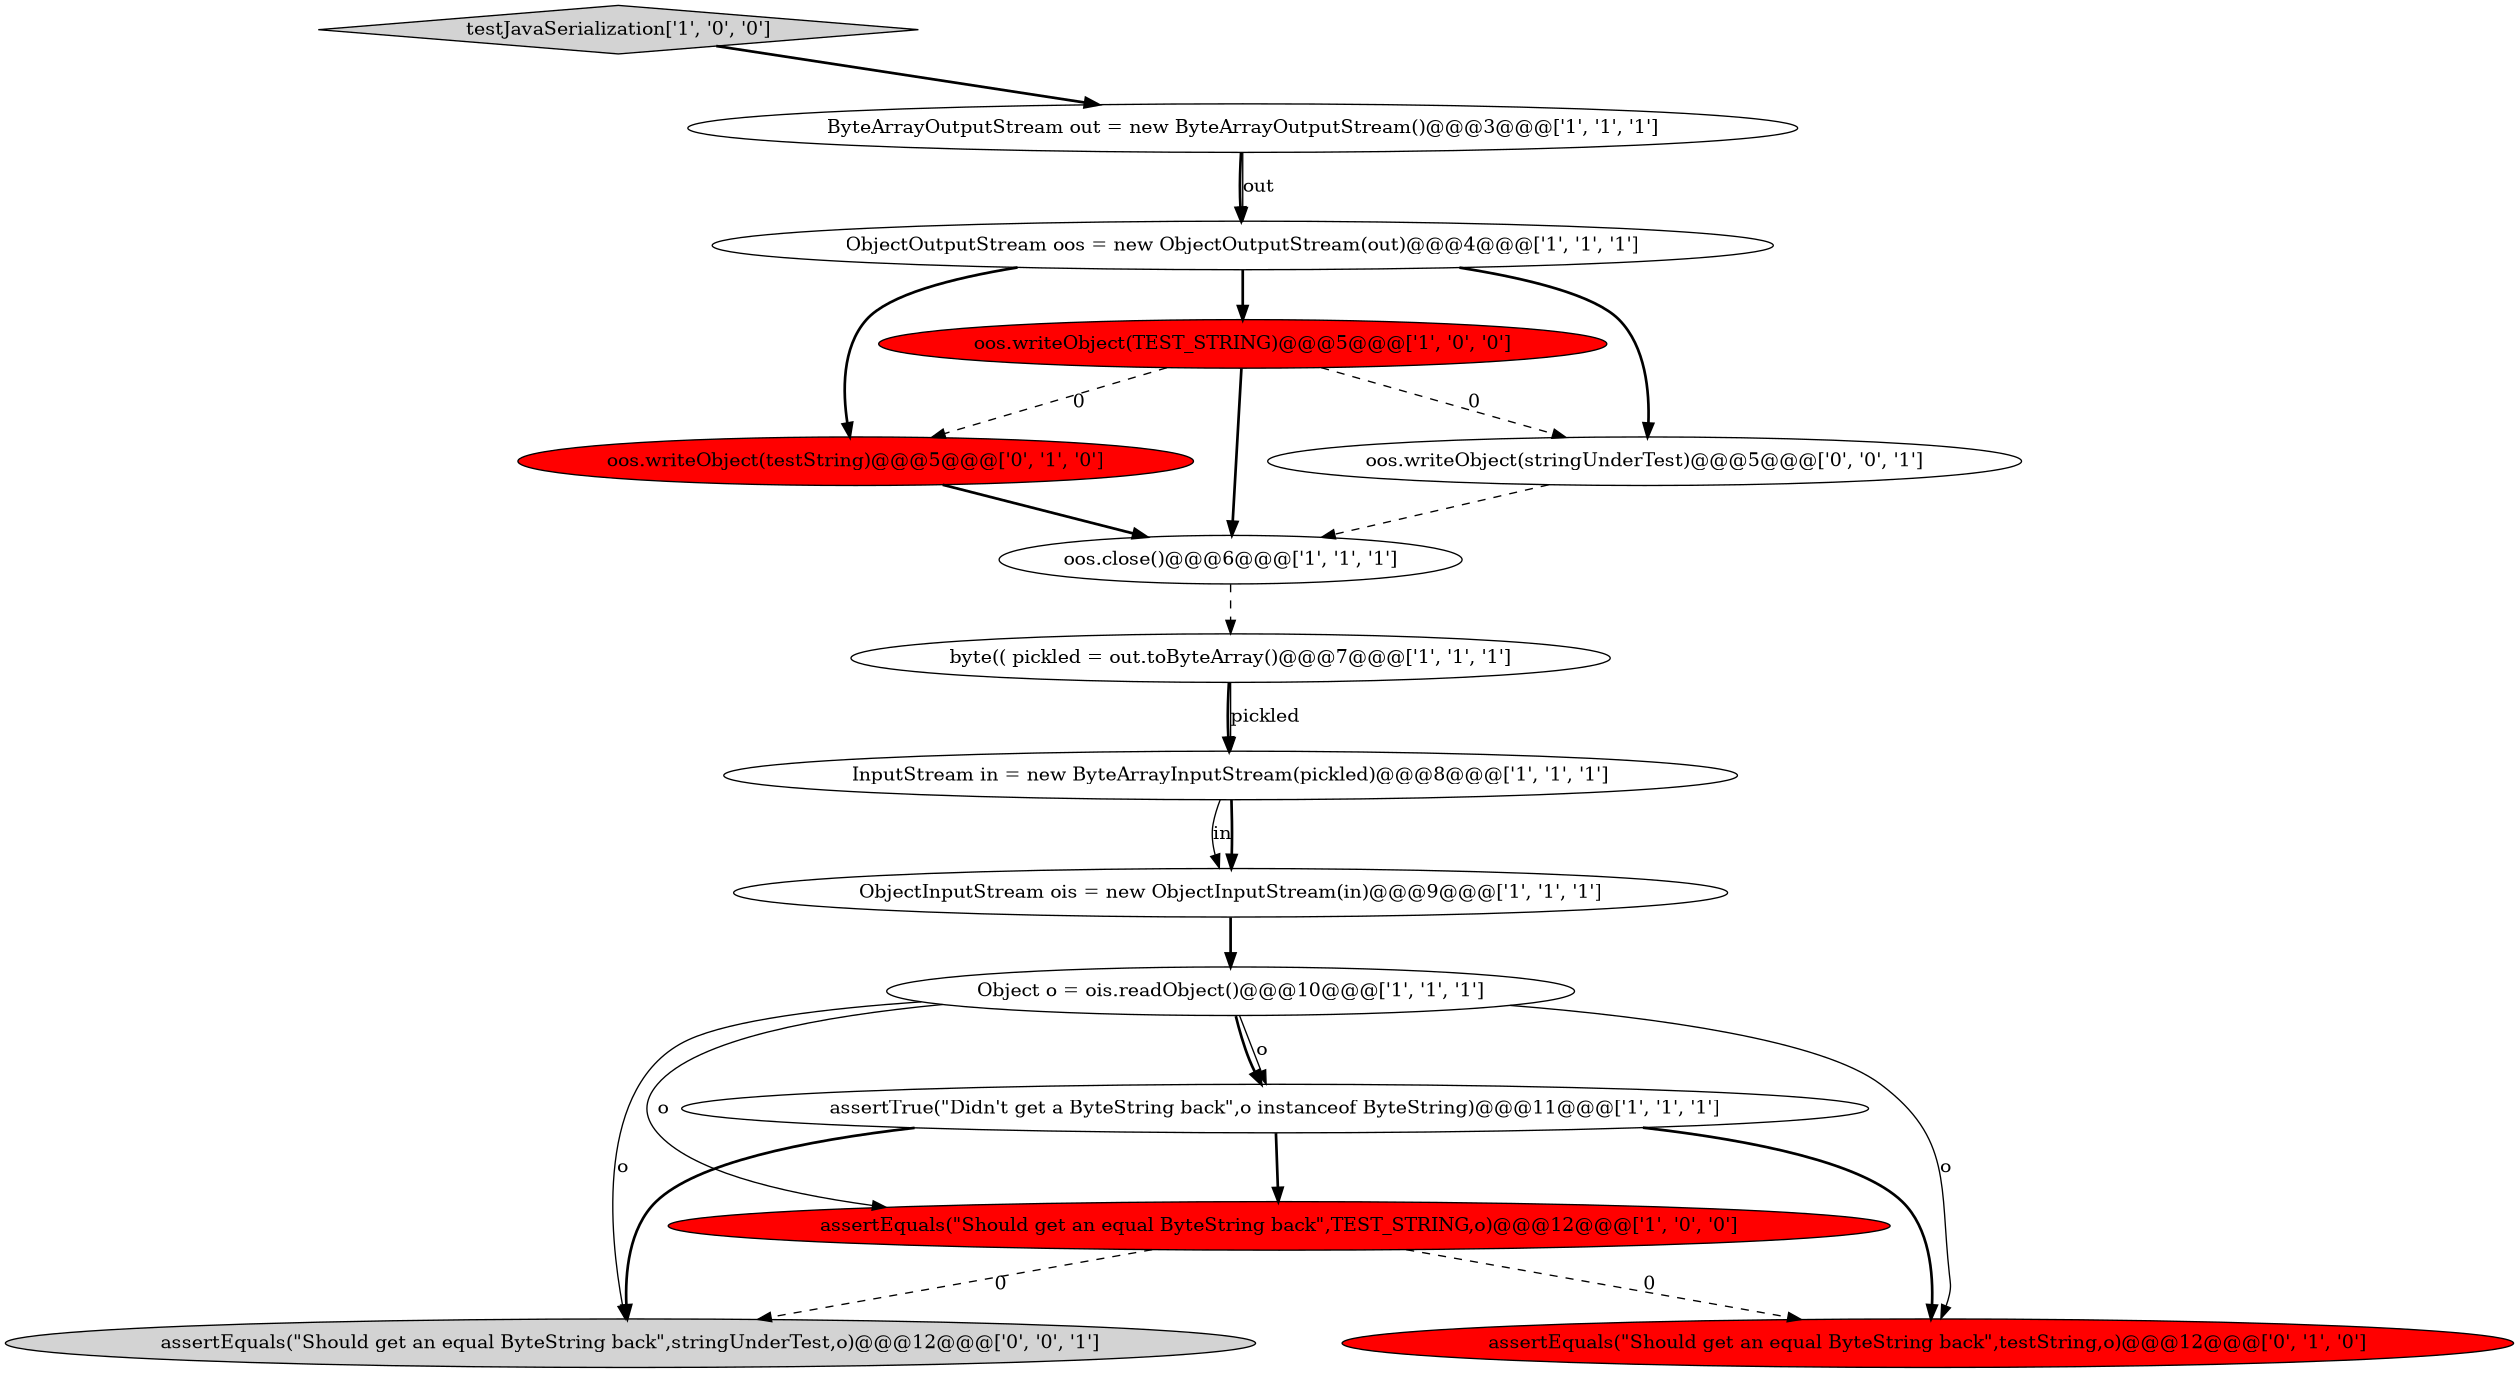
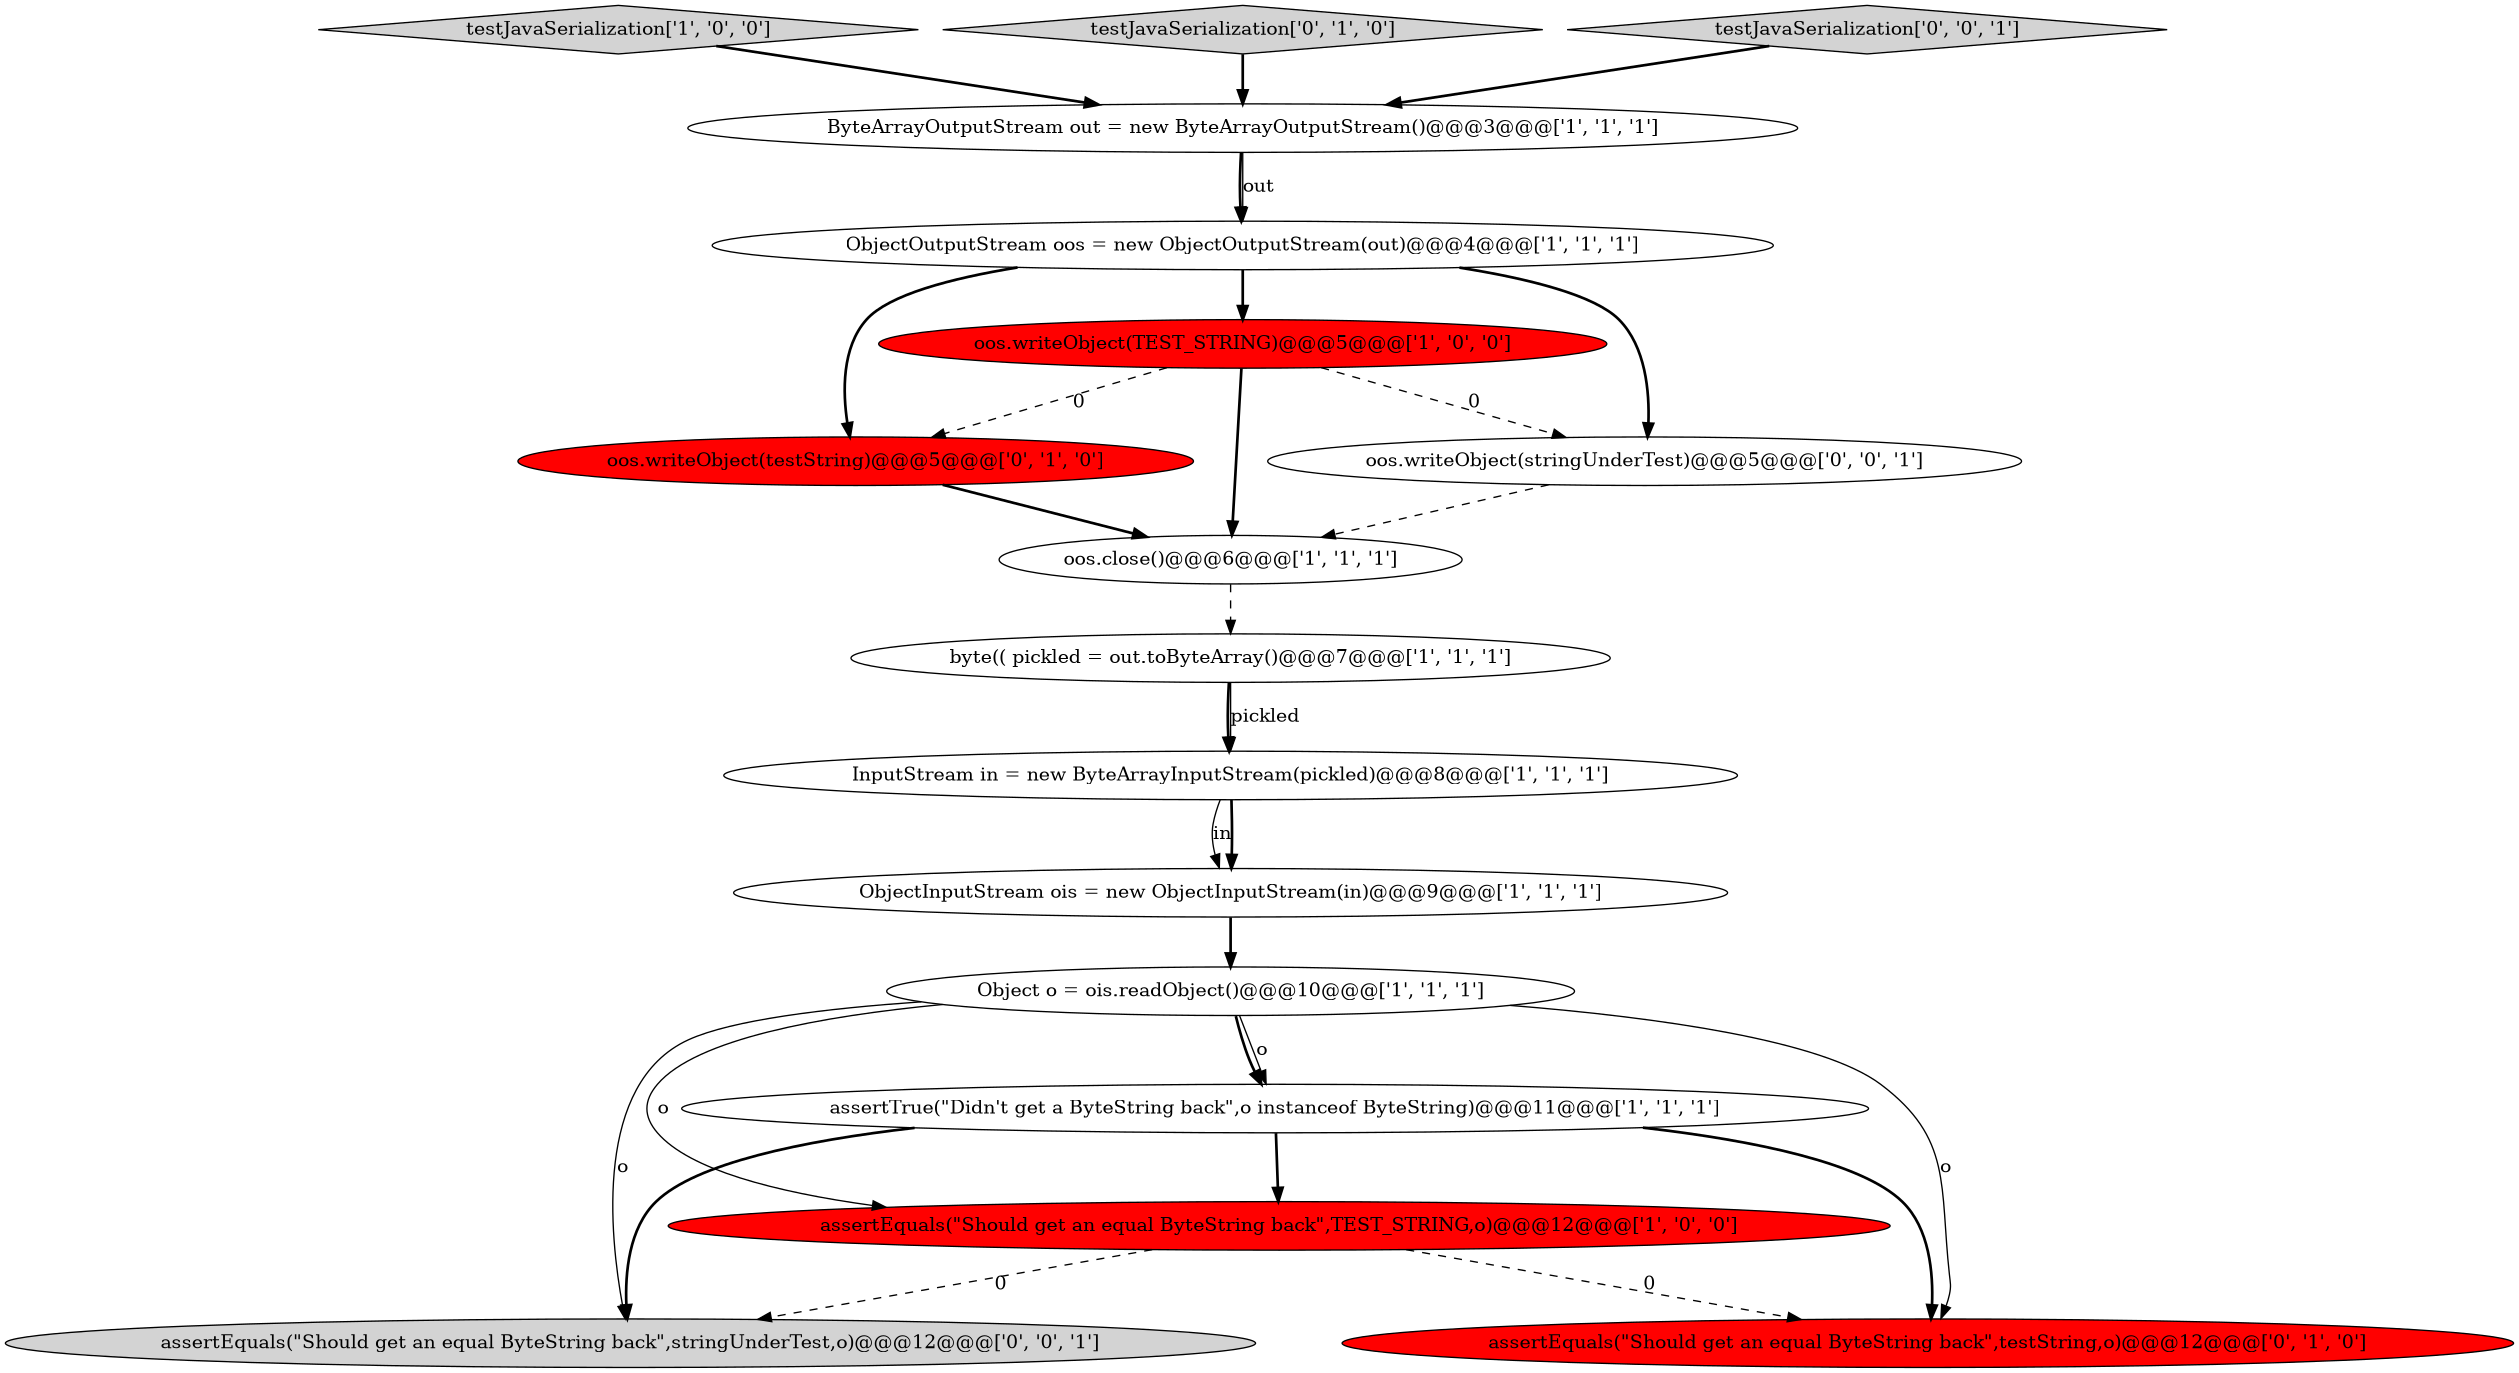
node "testJavaSerialization['0', '1', '0']": added
node "testJavaSerialization['0', '0', '1']": added
